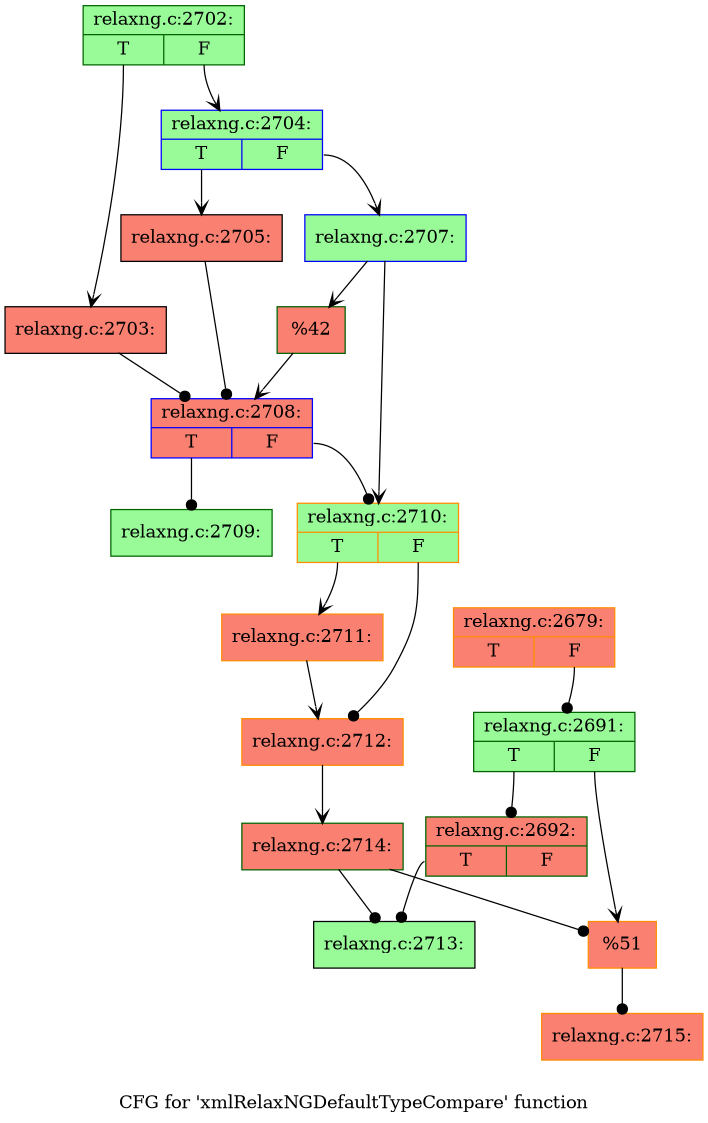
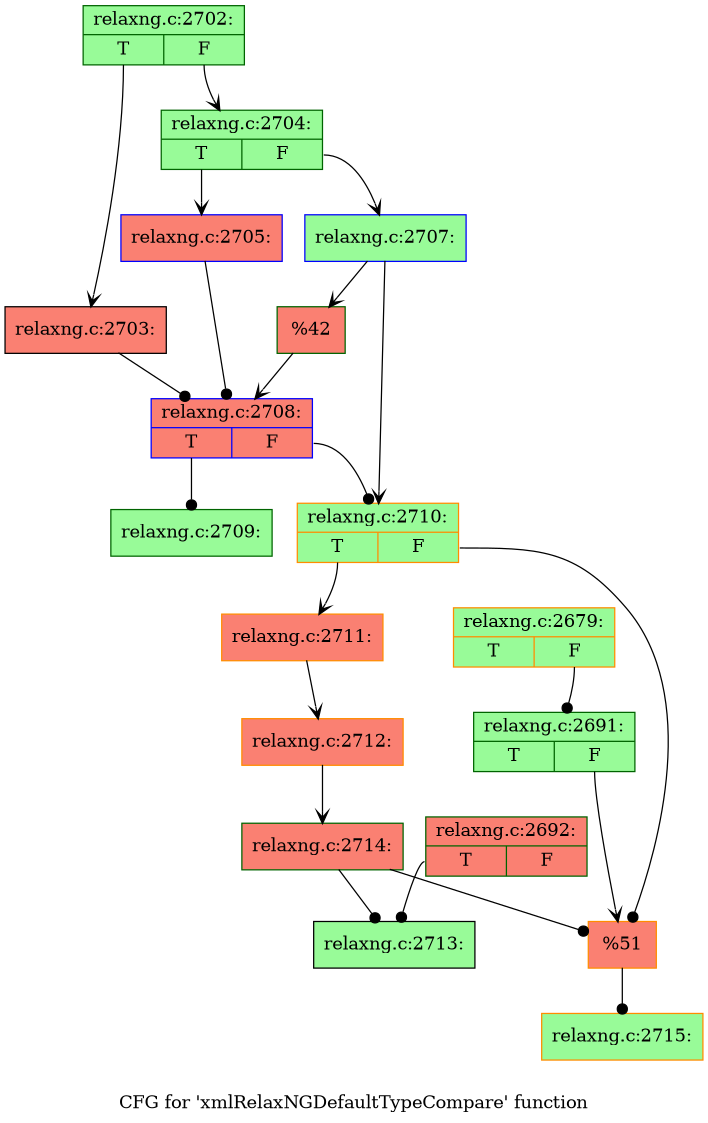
node "relaxng.c:2704:": color blue -> darkgreen
node "relaxng.c:2705:": color black -> blue
node "relaxng.c:2679:": fillcolor salmon -> palegreen
edge "relaxng.c:2710:" -> "relaxng.c:2712:": now "relaxng.c:2710:" -> "%51"
edge "relaxng.c:2691:" -> "relaxng.c:2692:": removed
node "relaxng.c:2715:": fillcolor salmon -> palegreen
